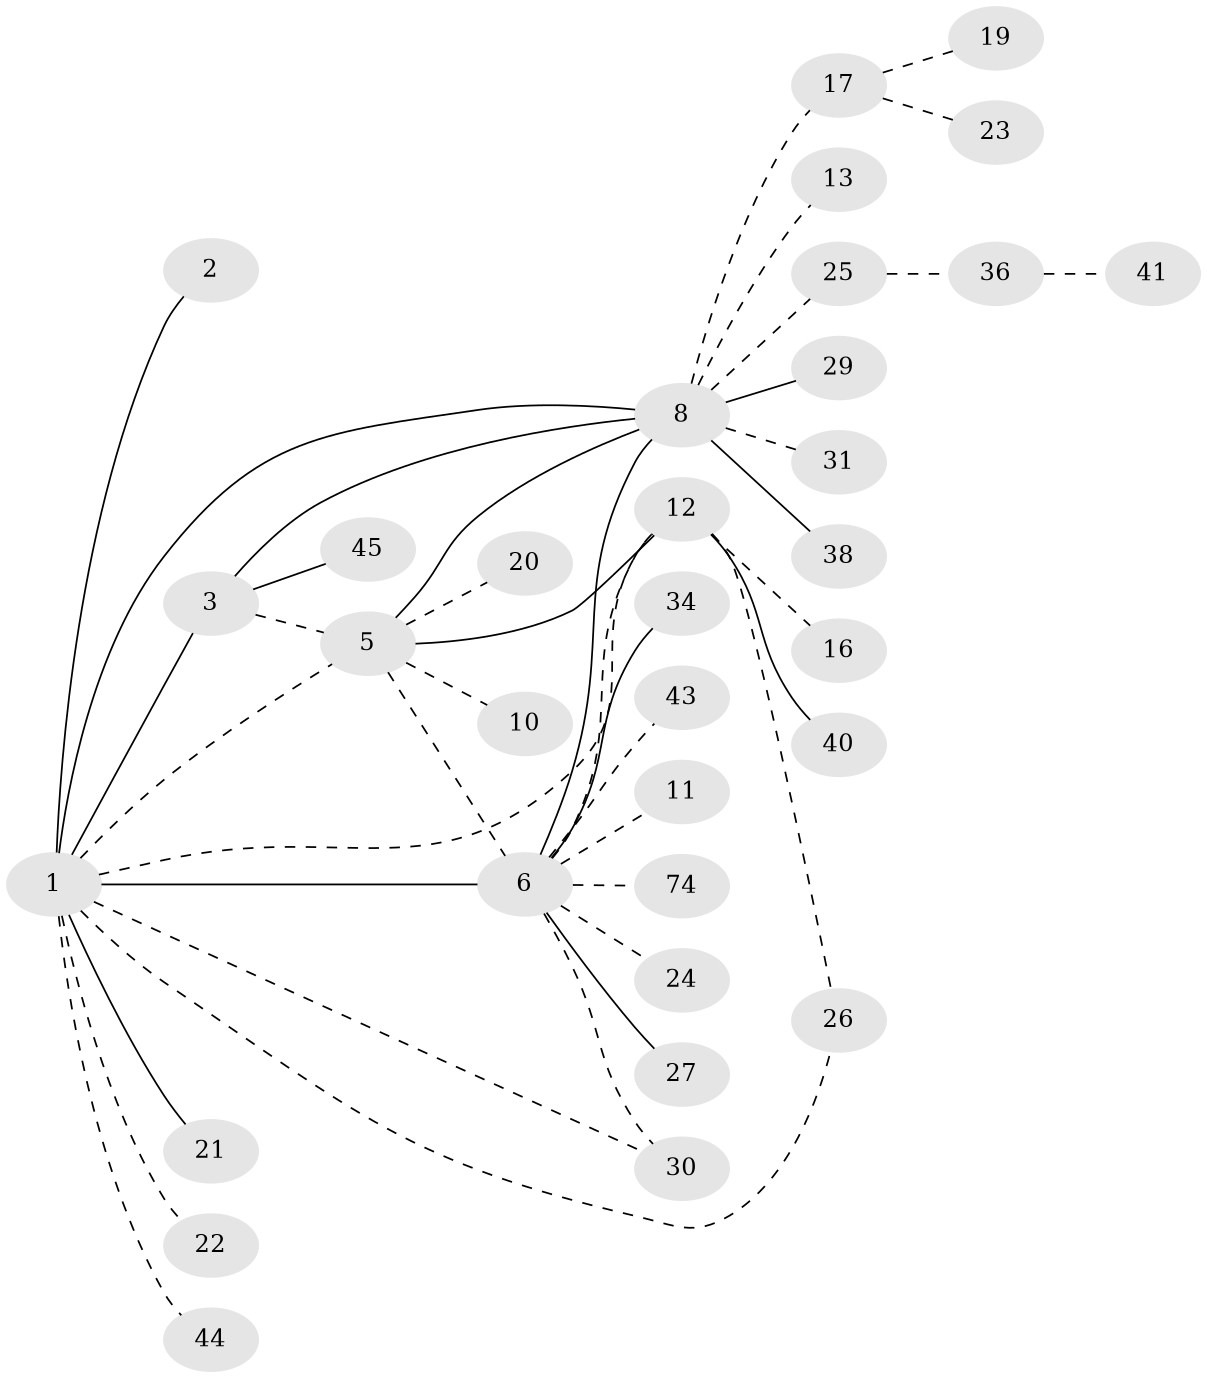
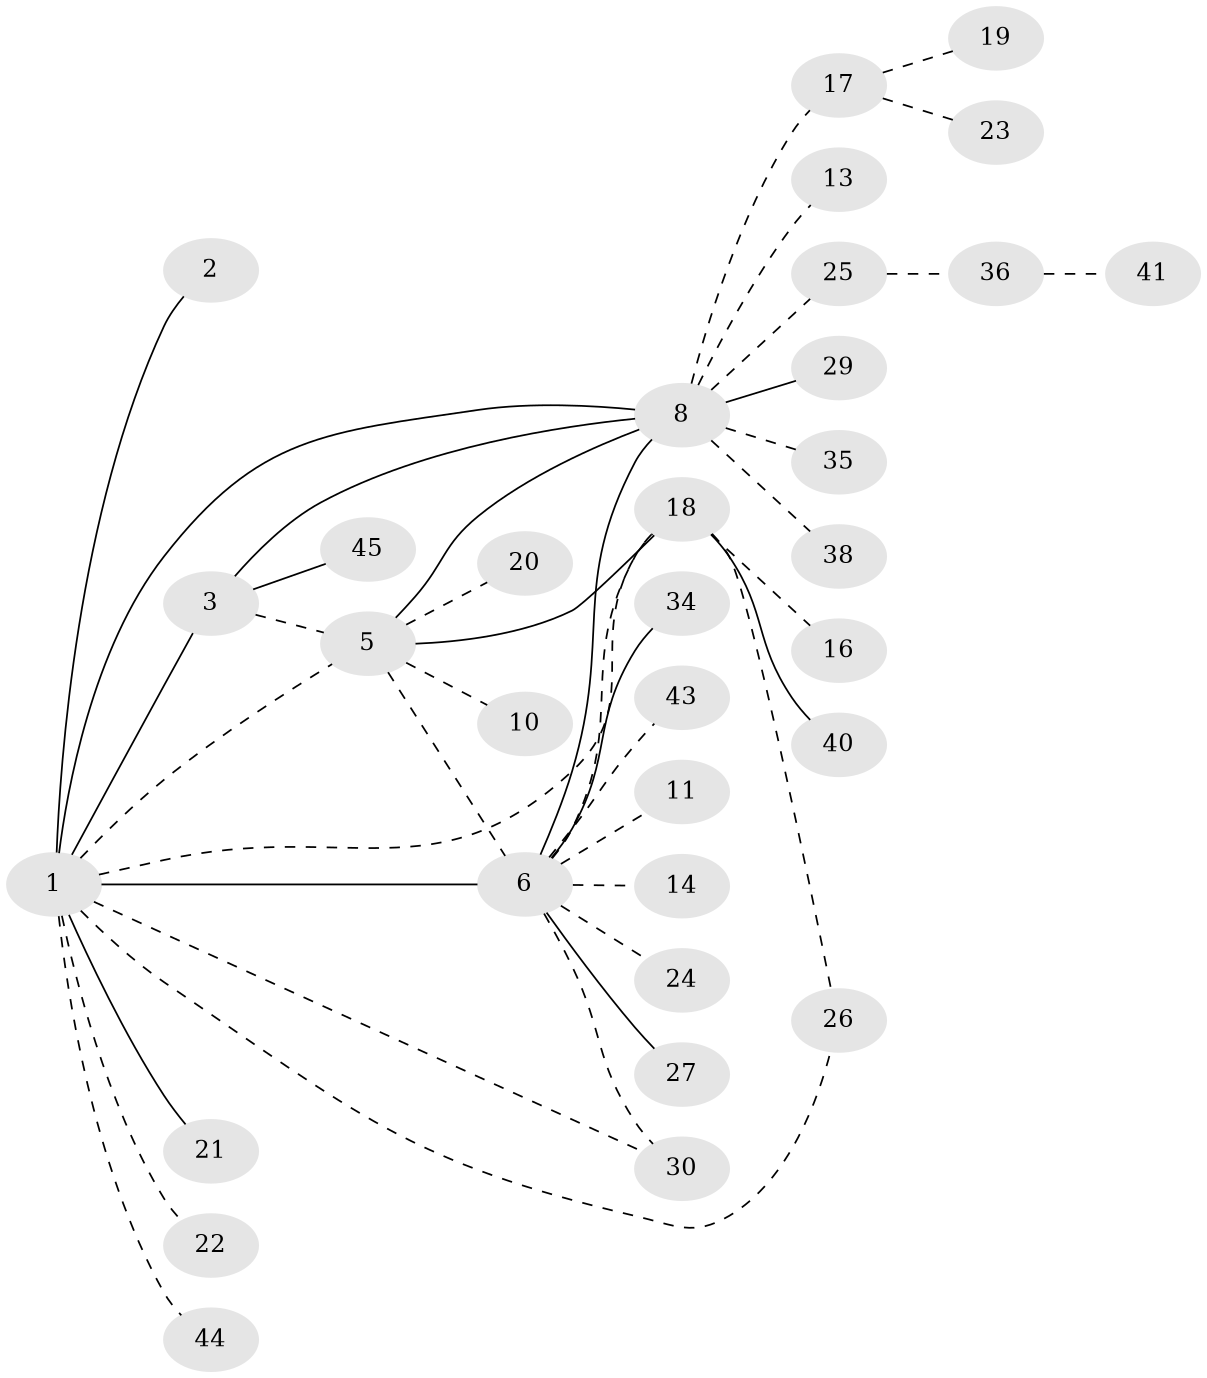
node "31": label "31" -> "35"
edge "8" -- "38": style solid -> dashed
node "12": label "12" -> "18"
node "74": label "74" -> "14"
